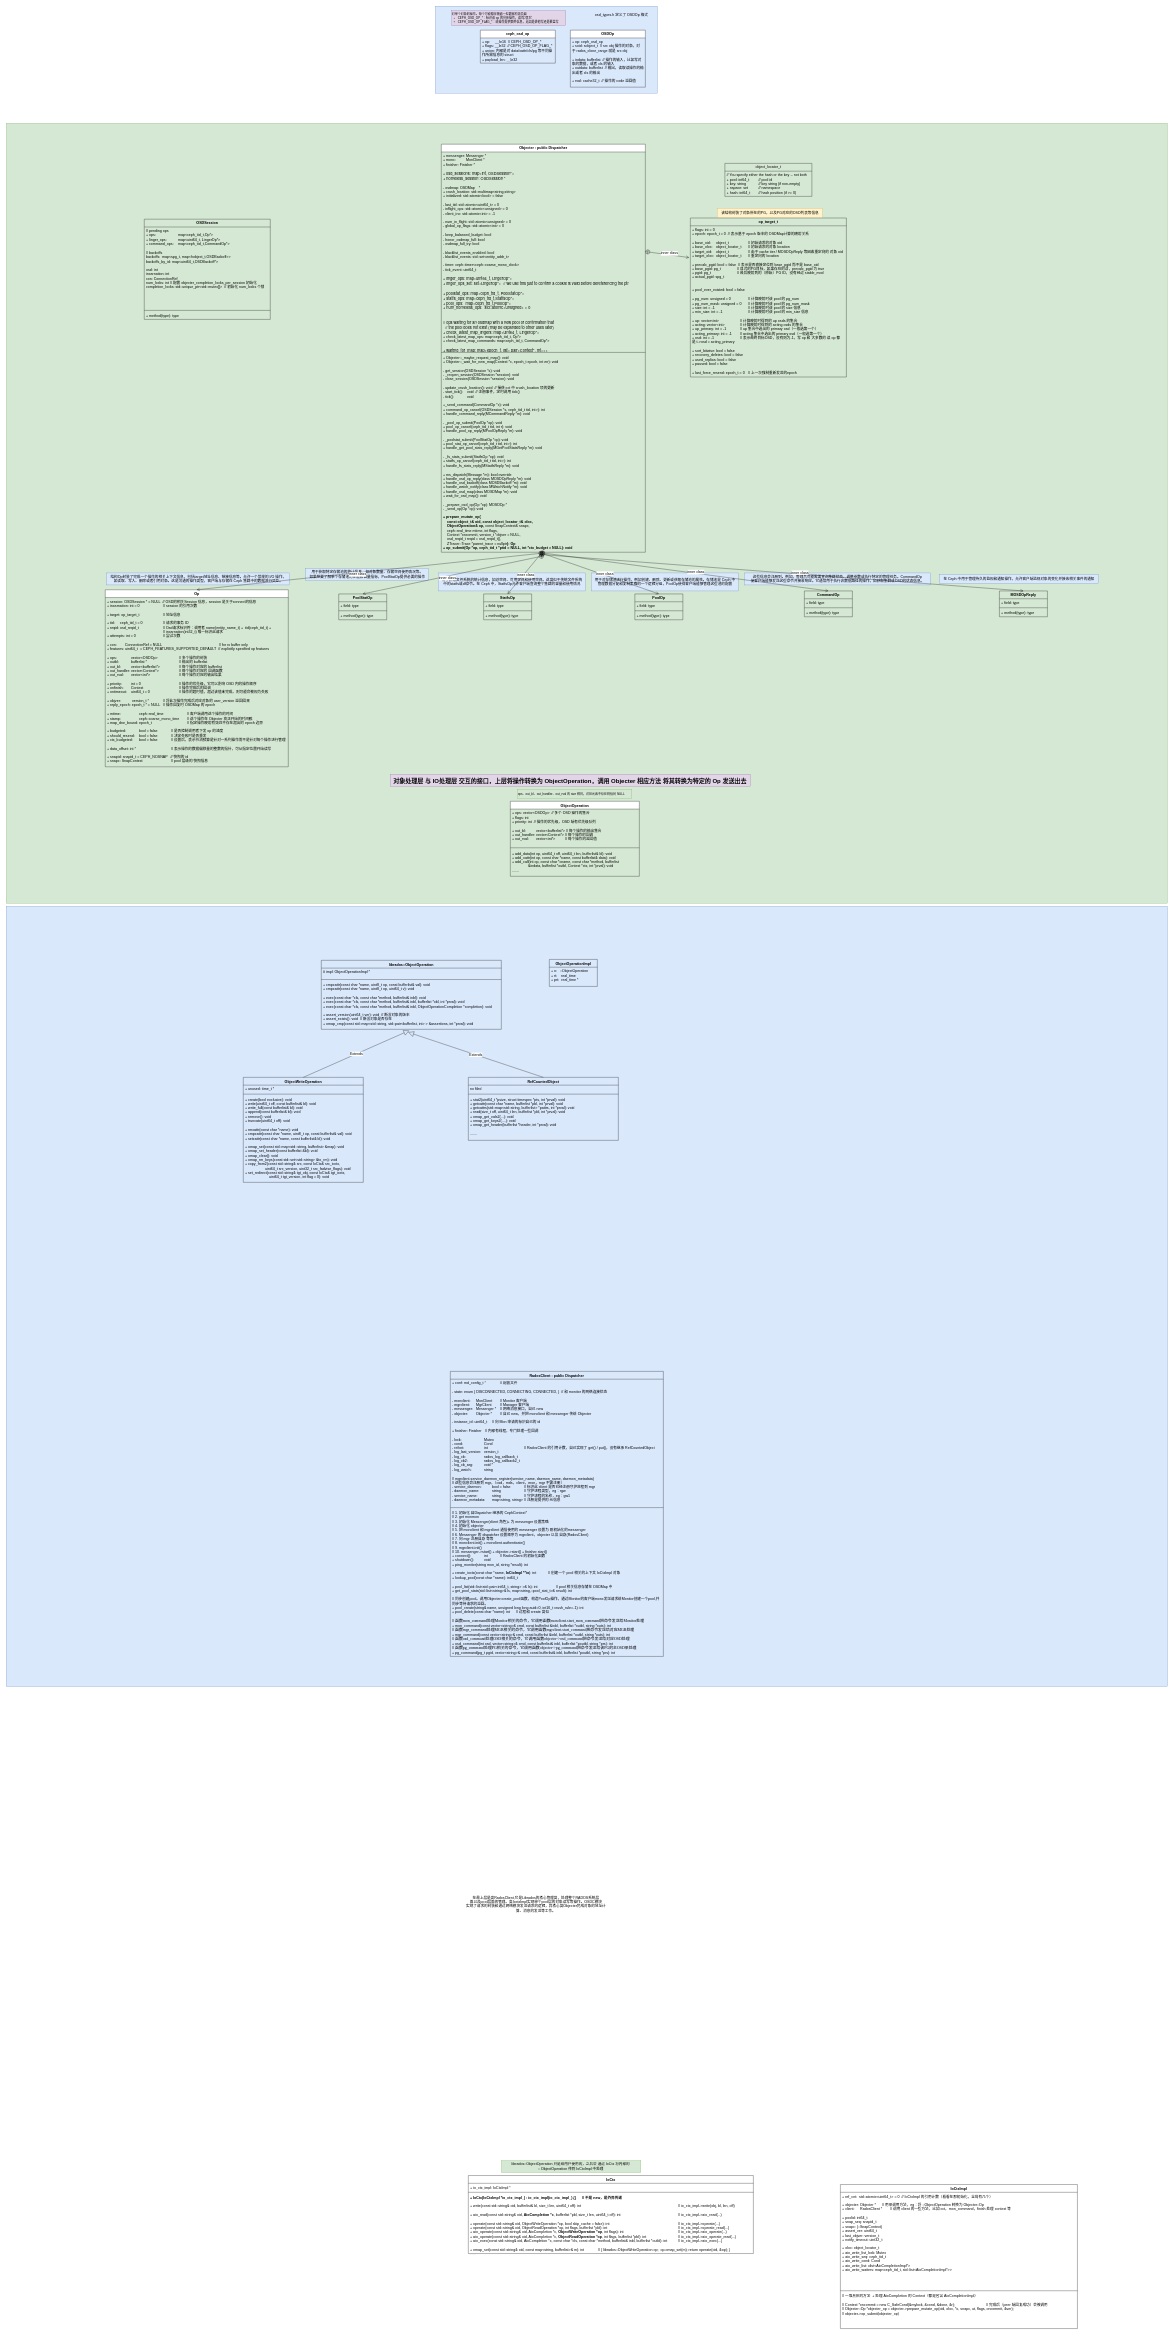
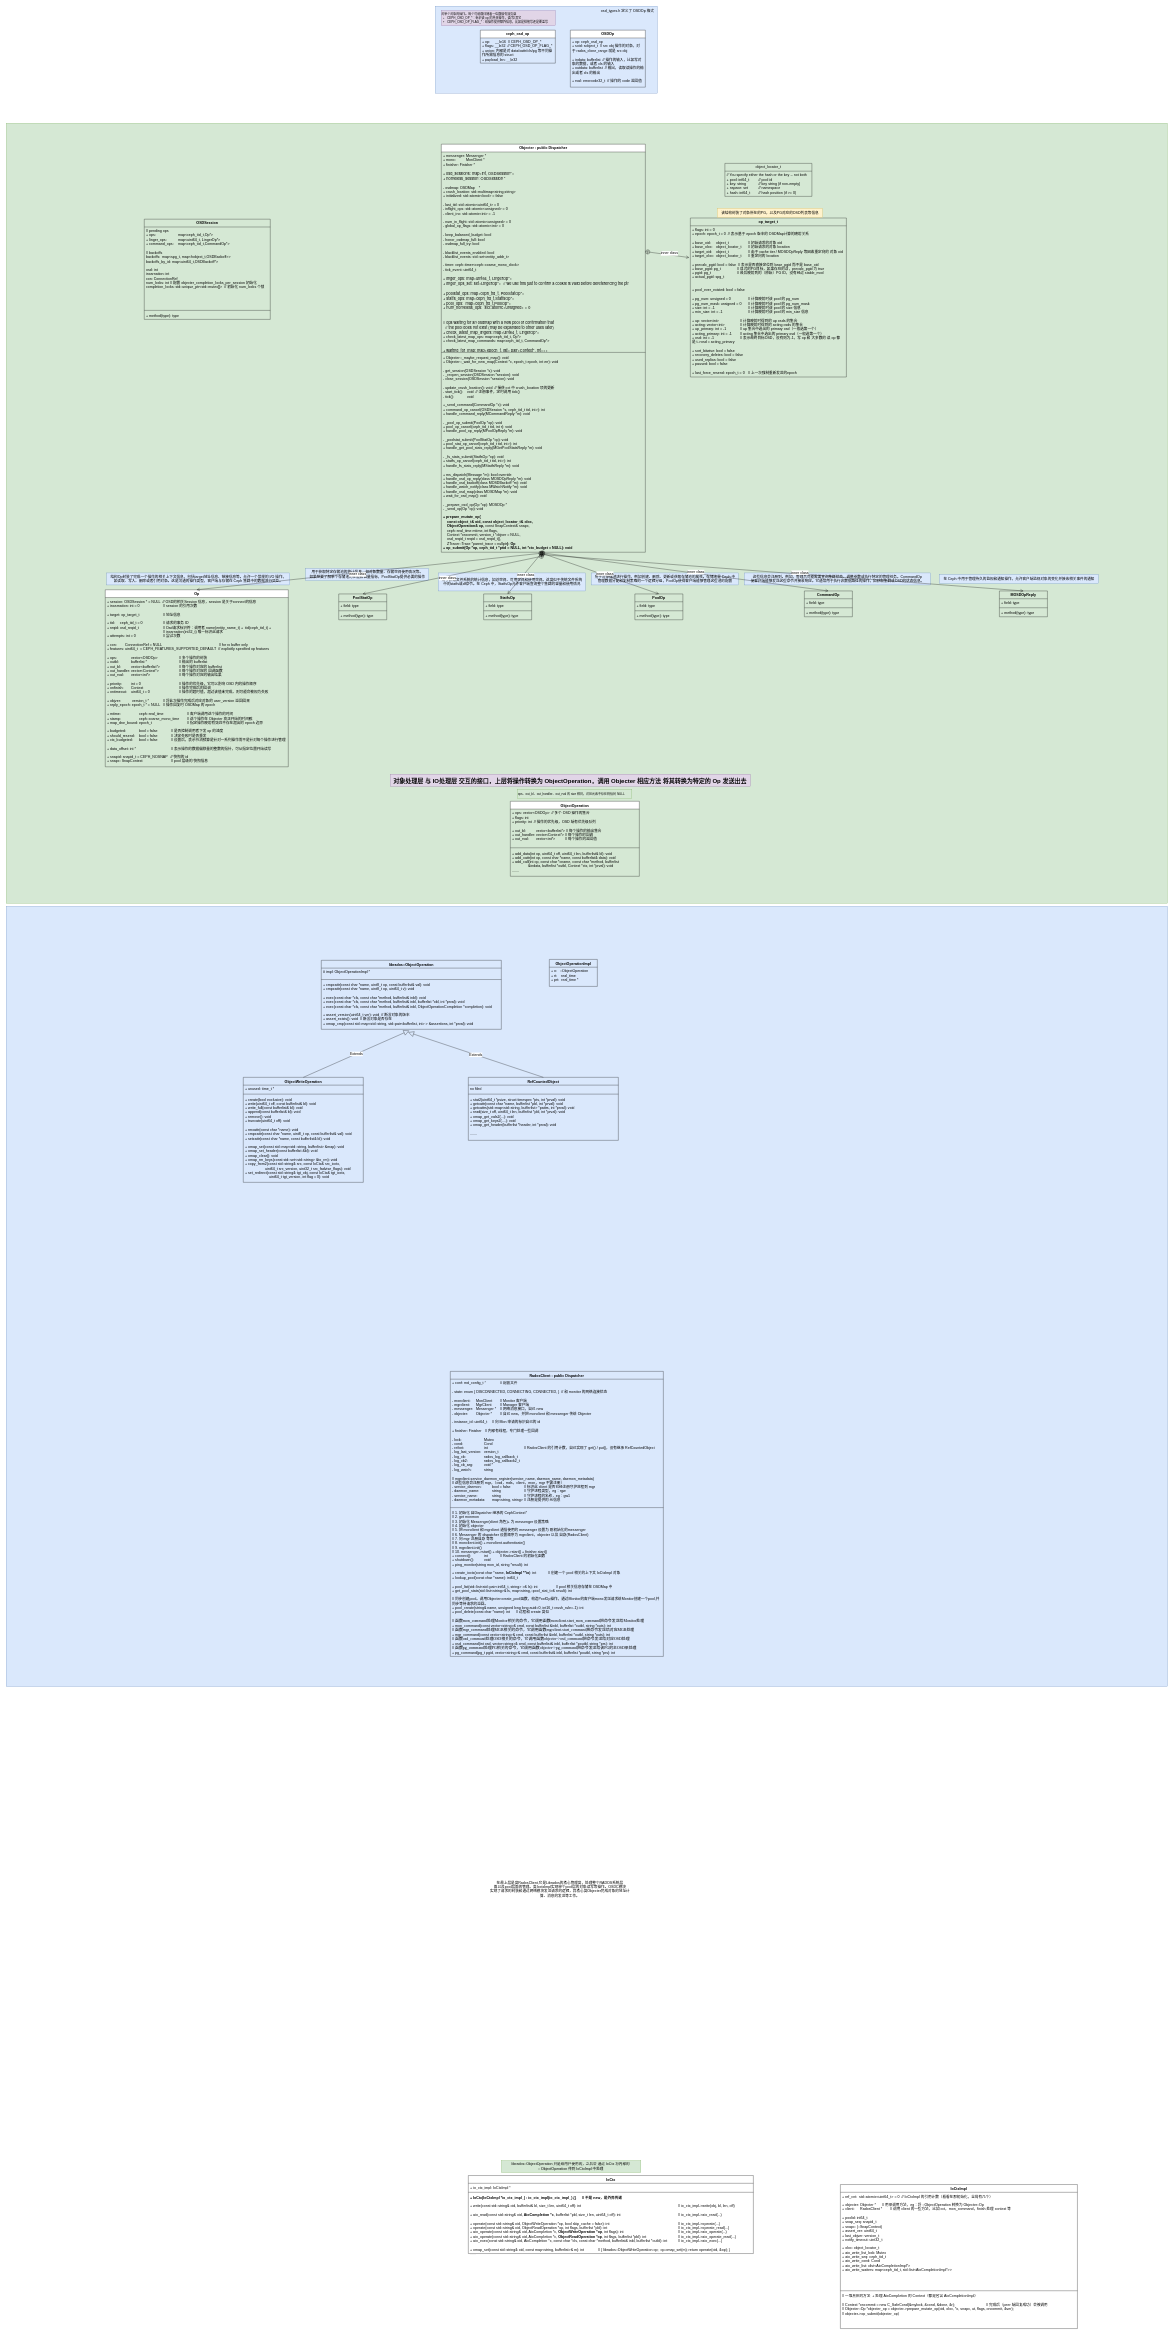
node "osd_types.h 定义了 OSDOp 格式": moved (621, 15) -> (627, 11)
node "对单个对象的操作。每个可能都伴随着一些数据有效负载 CEPH_OSD_OP_*：标识该 op 的具体操作，读/写/其它 CEPH_OSD_OP_FLAG_*：给操作提供额外信息，比如是排他写还是覆盖写": moved (509, 18) -> (498, 18)
node "+ op: ceph_osd_op + soid: sobject_t // src obj 操作的对象，对于 rados_clone_range 就是 src obj + indata: bufferlist // 操作的输入，比如写对象的数据，或者 cls 的输入 + outdata: bufferlist // 输出，读取读操作的输出或者 cls 的输出 + rval: cache32_t // 操作的 code 返回值": label "+ op: ceph_osd_op + soid: sobject_t // src obj 操作的对象，对于 rados_clone_range 就是 src obj + indata: bufferlist // 操作的输入，比如写对象的数据，或者 cls 的输入 + outdata: bufferlist // 输出，读取读操作的输出或者 cls 的输出 + rval: cache32_t // 操作的 code 返回值" -> "+ op: ceph_osd_op + soid: sobject_t // src obj 操作的对象，对于 rados_clone_range 就是 src obj + indata: bufferlist // 操作的输入，比如写对象的数据，或者 cls 的输入 + outdata: bufferlist // 输出，读取读操作的输出或者 cls 的输出 + rval: errorcode32_t // 操作的 code 返回值"
node "用于对存储池进行操作，例如创建、删除、更新或获取存储池的属性。存储池是 Ceph 中 管理数据分配和复制策略的一个逻辑分组，PoolOp使得客户端能够管理这些池的配置": size 147x18 -> 147x12
node "在最上层是类RadosClient,它是Librados的核心管理类，处理整个RADOS系统层 面以及pool层面的管理。类IoctxImpl实现单个pool层的对象读写等操作。OSDC模块 实现了请求的封装和通过网络模块发送请求的逻辑，其核心类Objecter完成对象的地址计 算、消息的发送等工作。": moved (536, 1904) -> (560, 1889)
